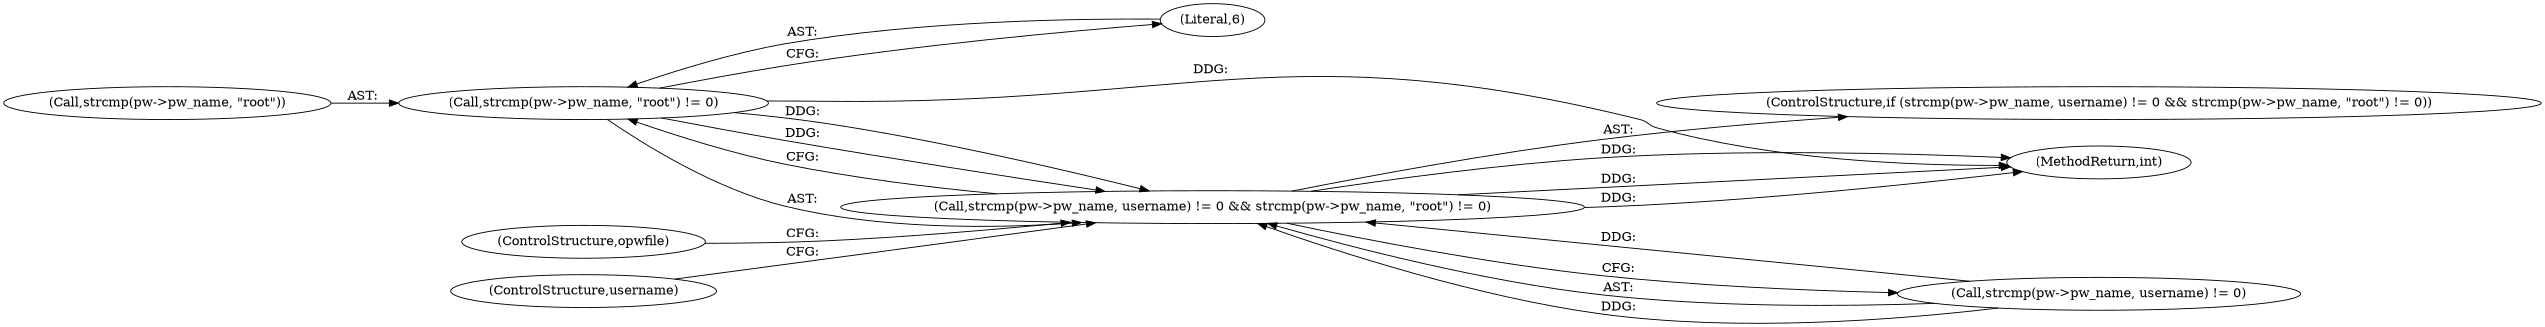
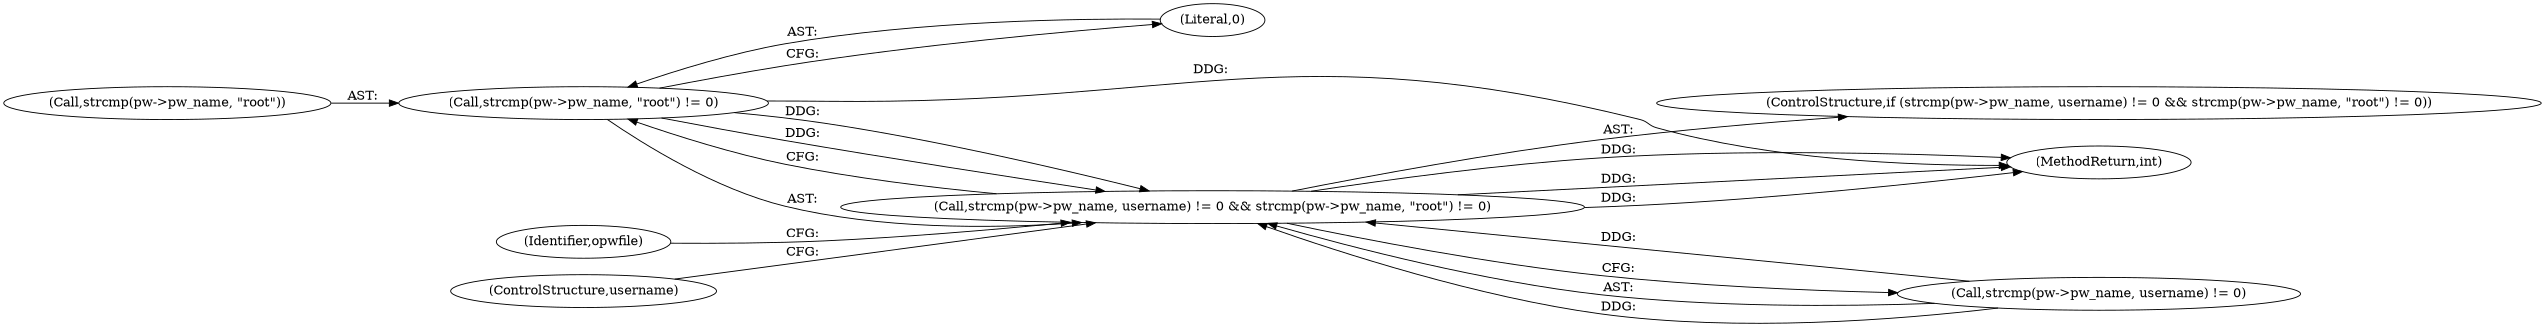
node "(Literal,6)": label "(Literal,6)" -> "(Literal,0)"
node "(ControlStructure,opwfile)": label "(ControlStructure,opwfile)" -> "(Identifier,opwfile)"
